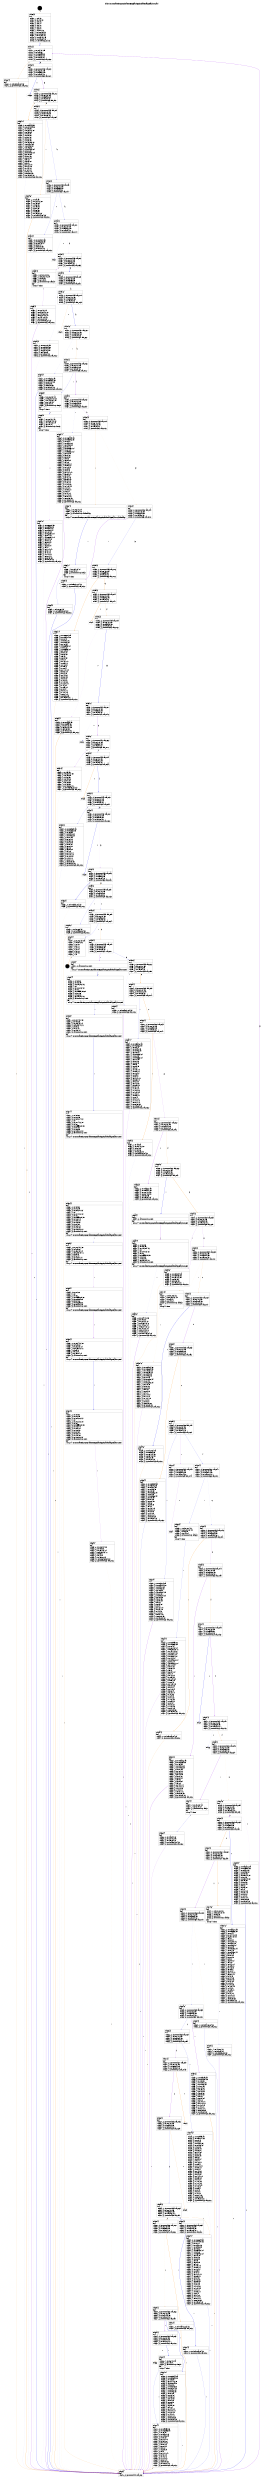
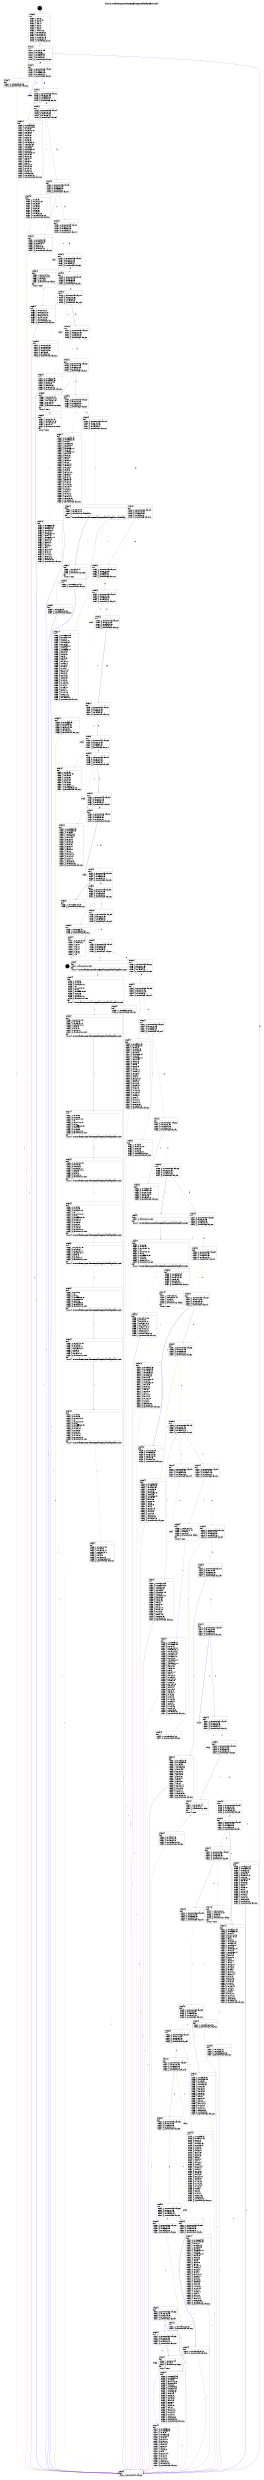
node "0x405543 [36]": added
